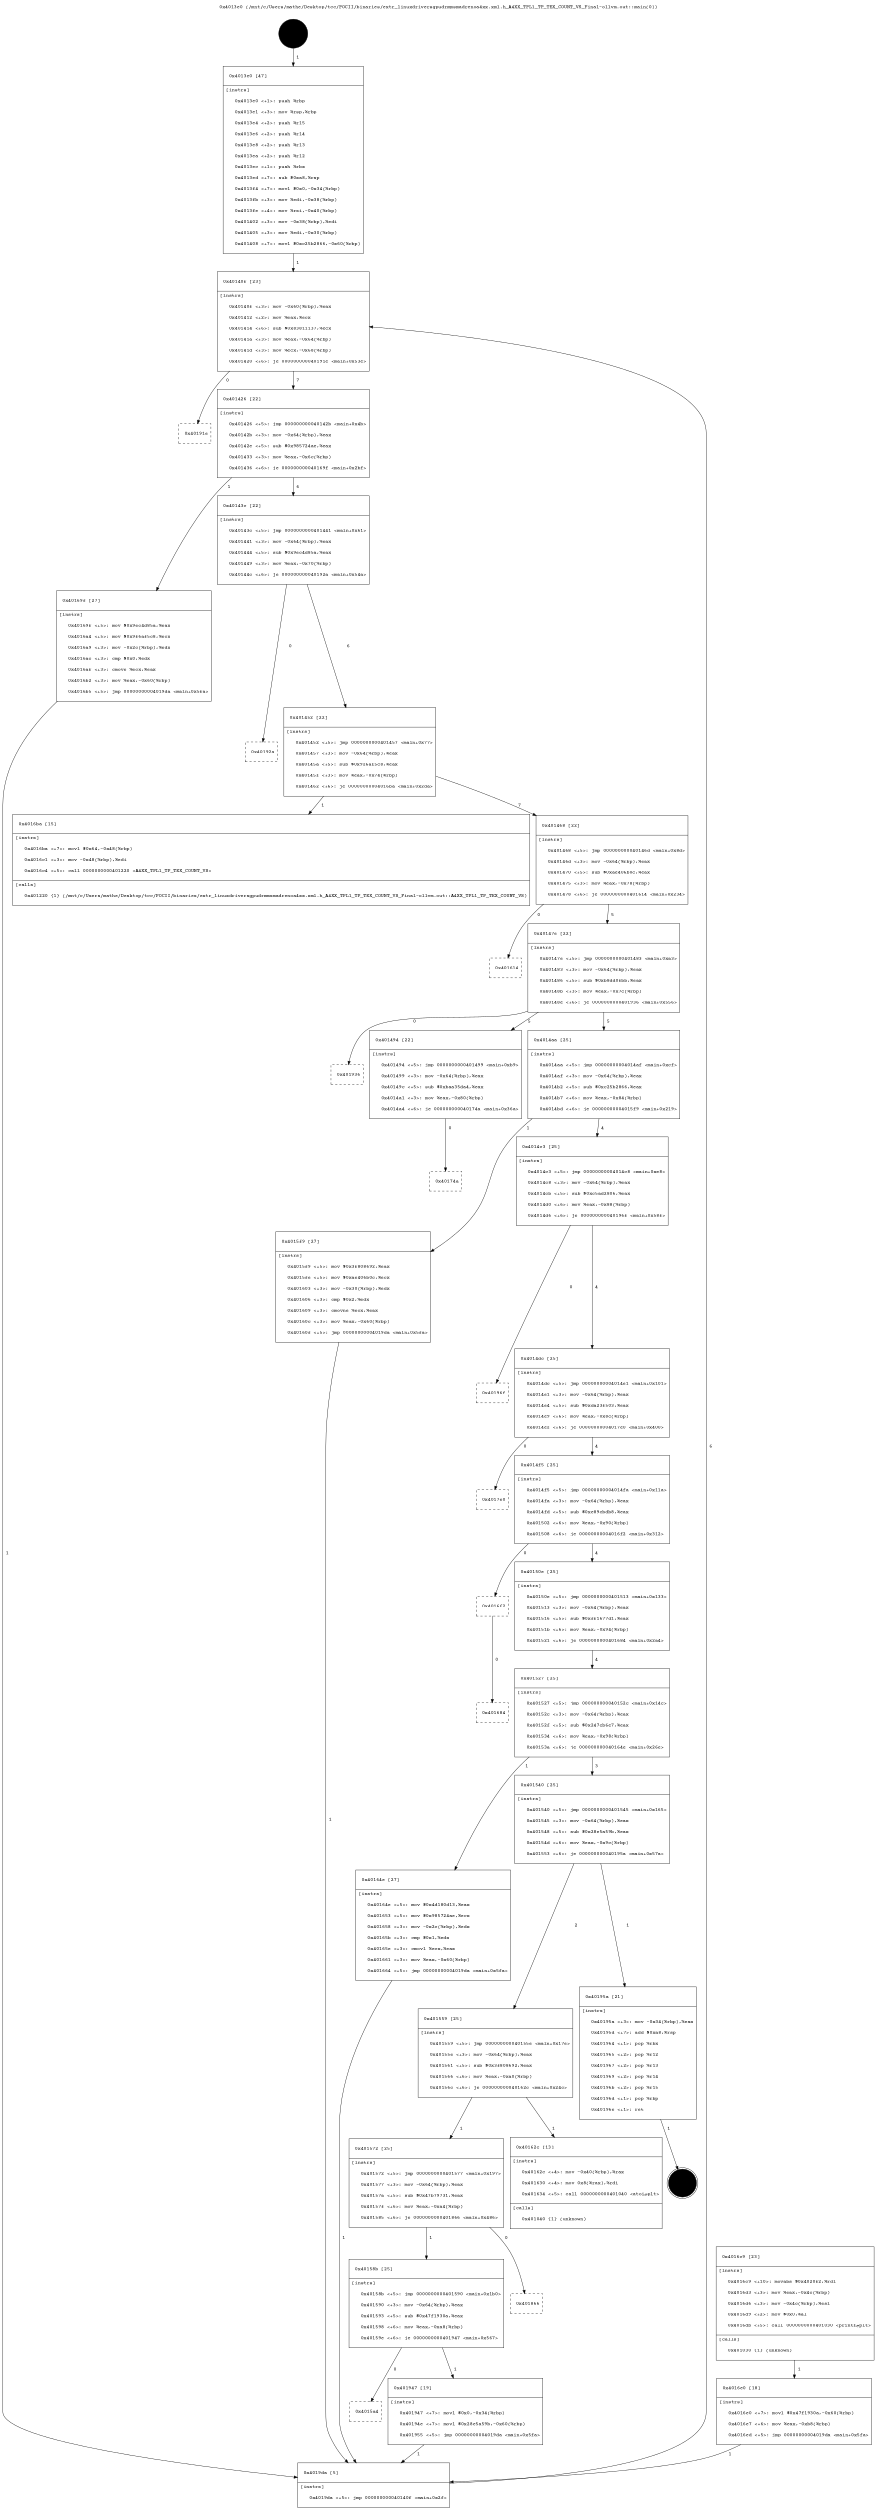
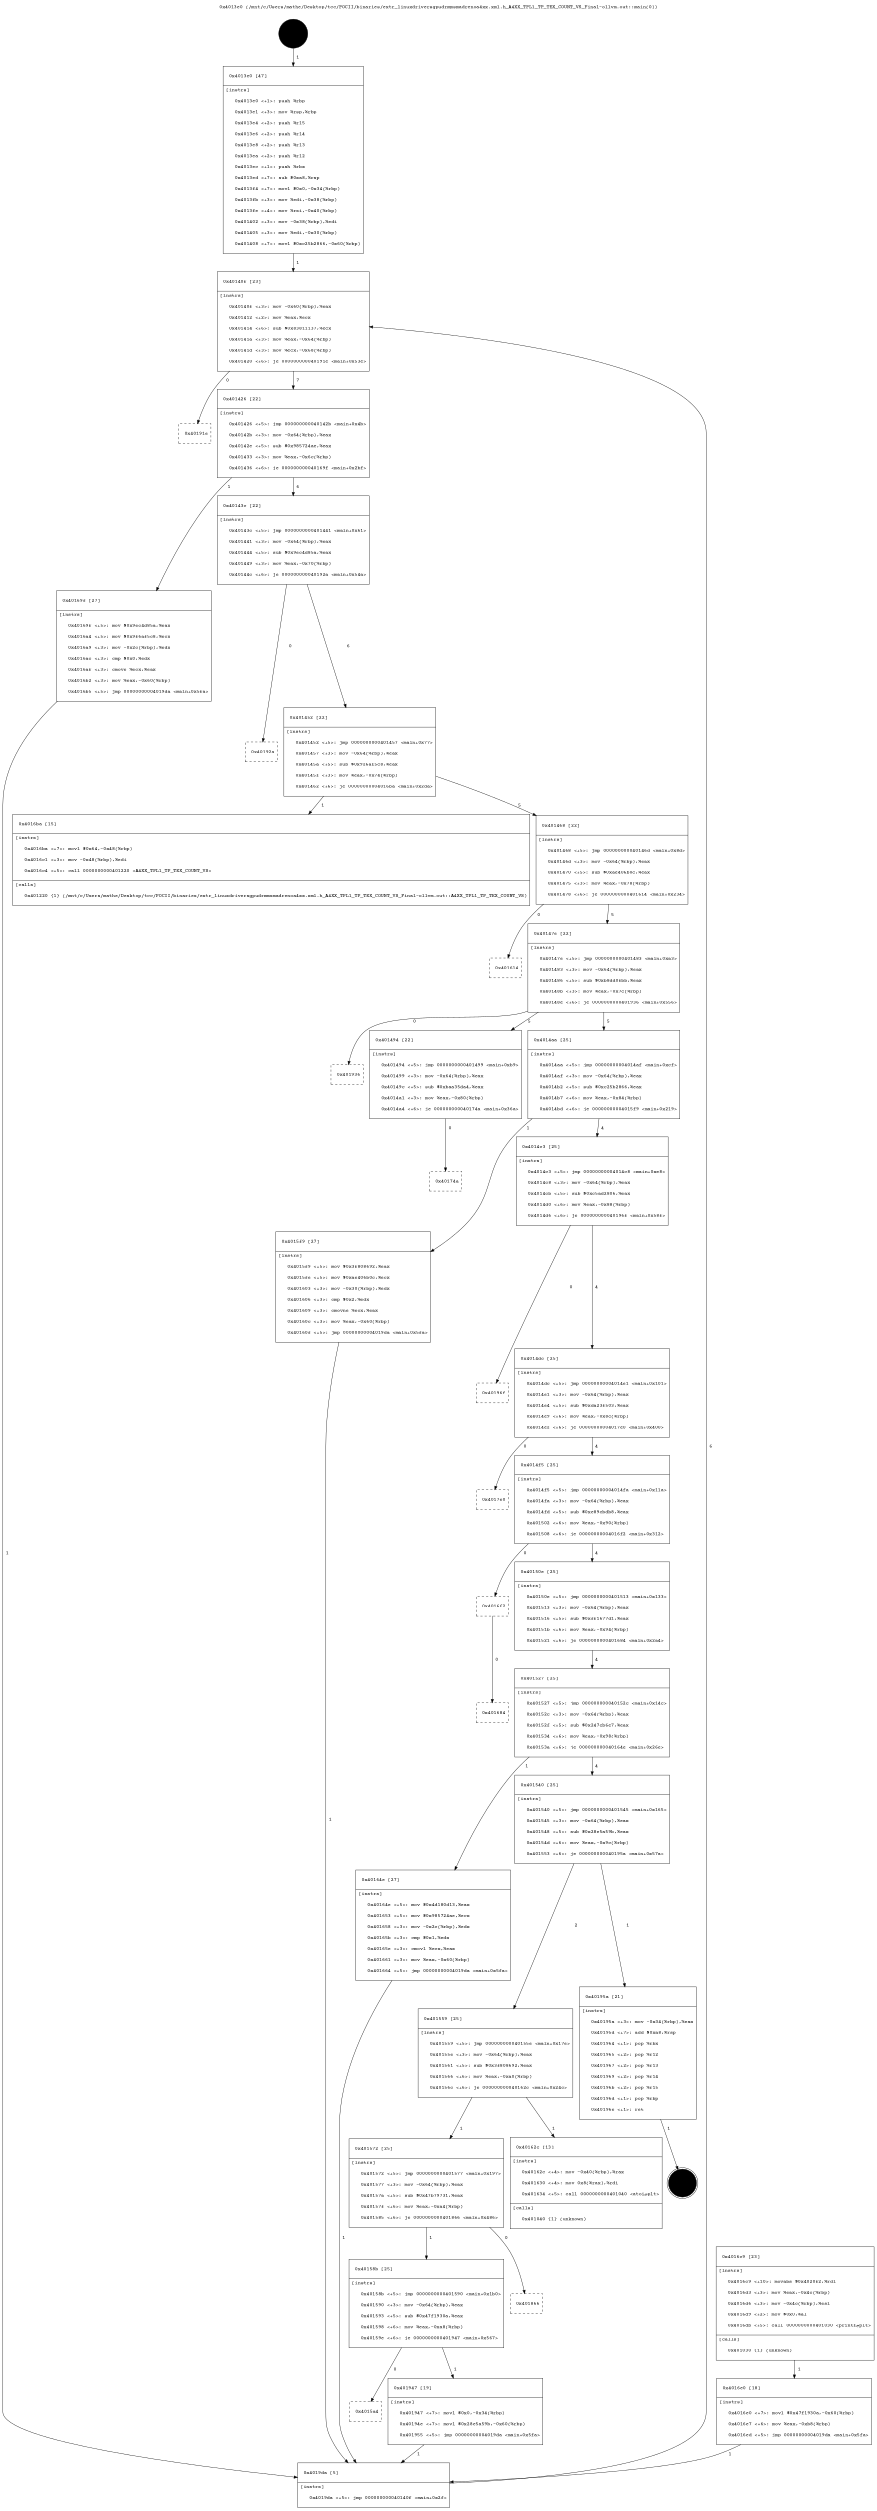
edge "0x401452 [22]" -> "0x401468 [22]": label " 7" -> " 5"
edge "0x401527 [25]" -> "0x401540 [25]": label " 3" -> " 4"
